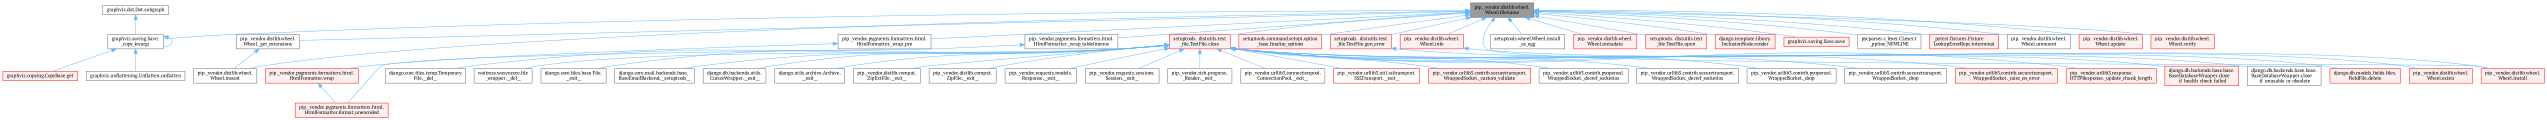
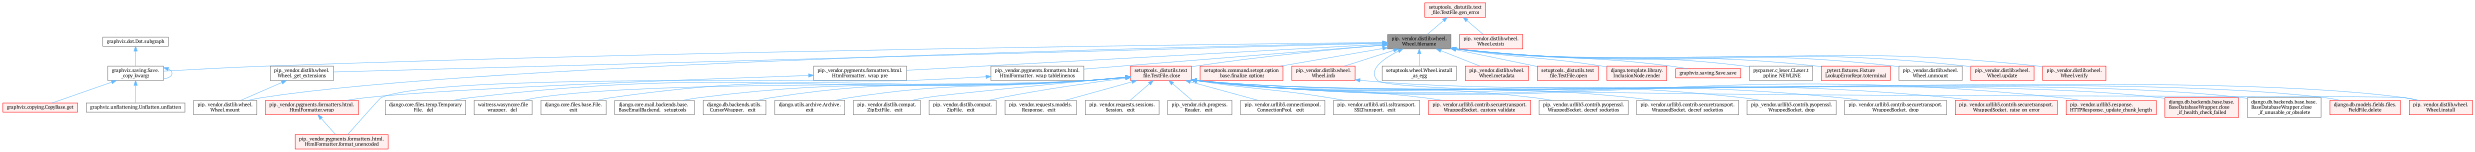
edge "setuptools._distutils.text _file.TextFile.gen_error" -> "pip._vendor.distlib.wheel. Wheel.filename": reversed
node "pip._vendor.urllib3.util.ssltransport. SSLTransport.__exit__": color red -> grey40
